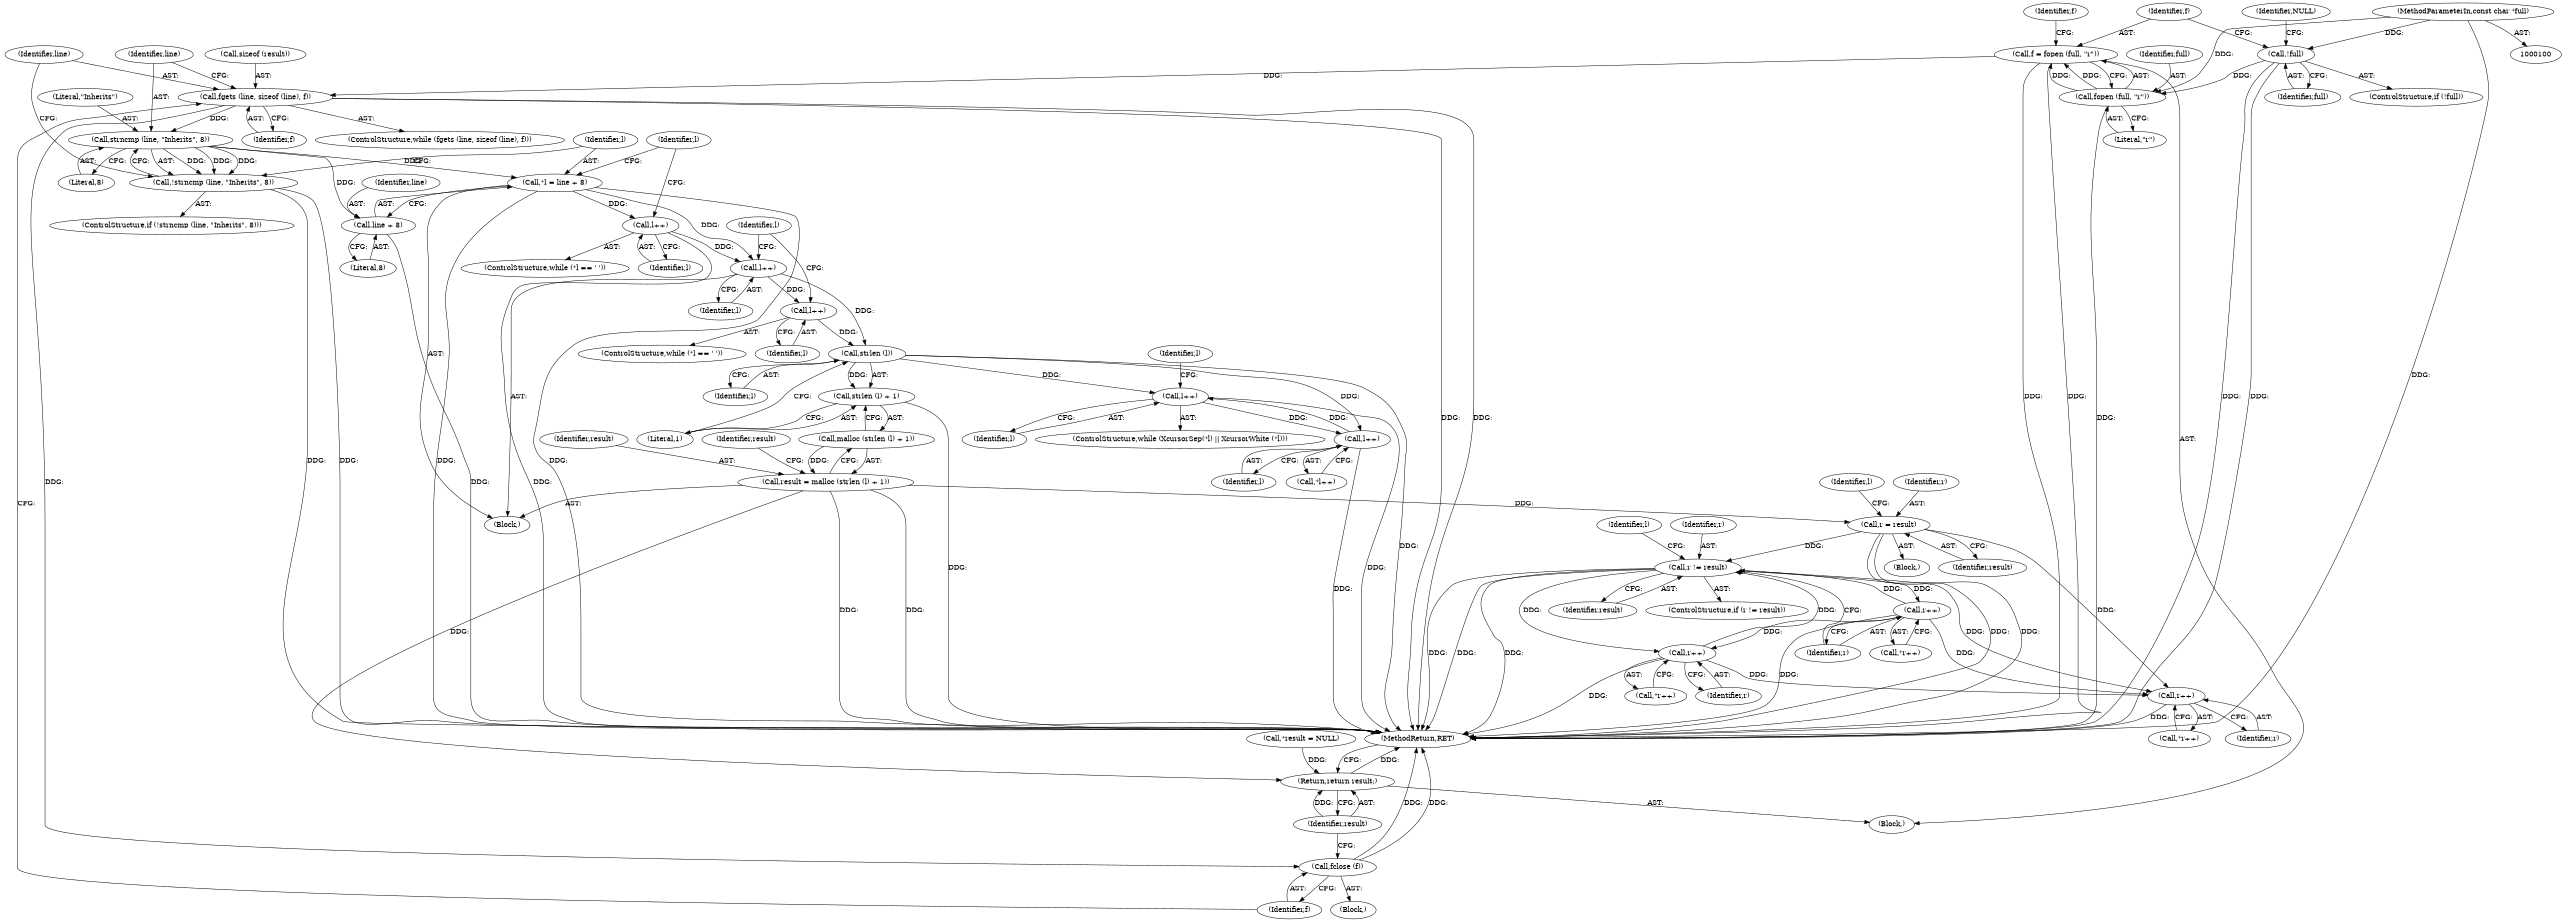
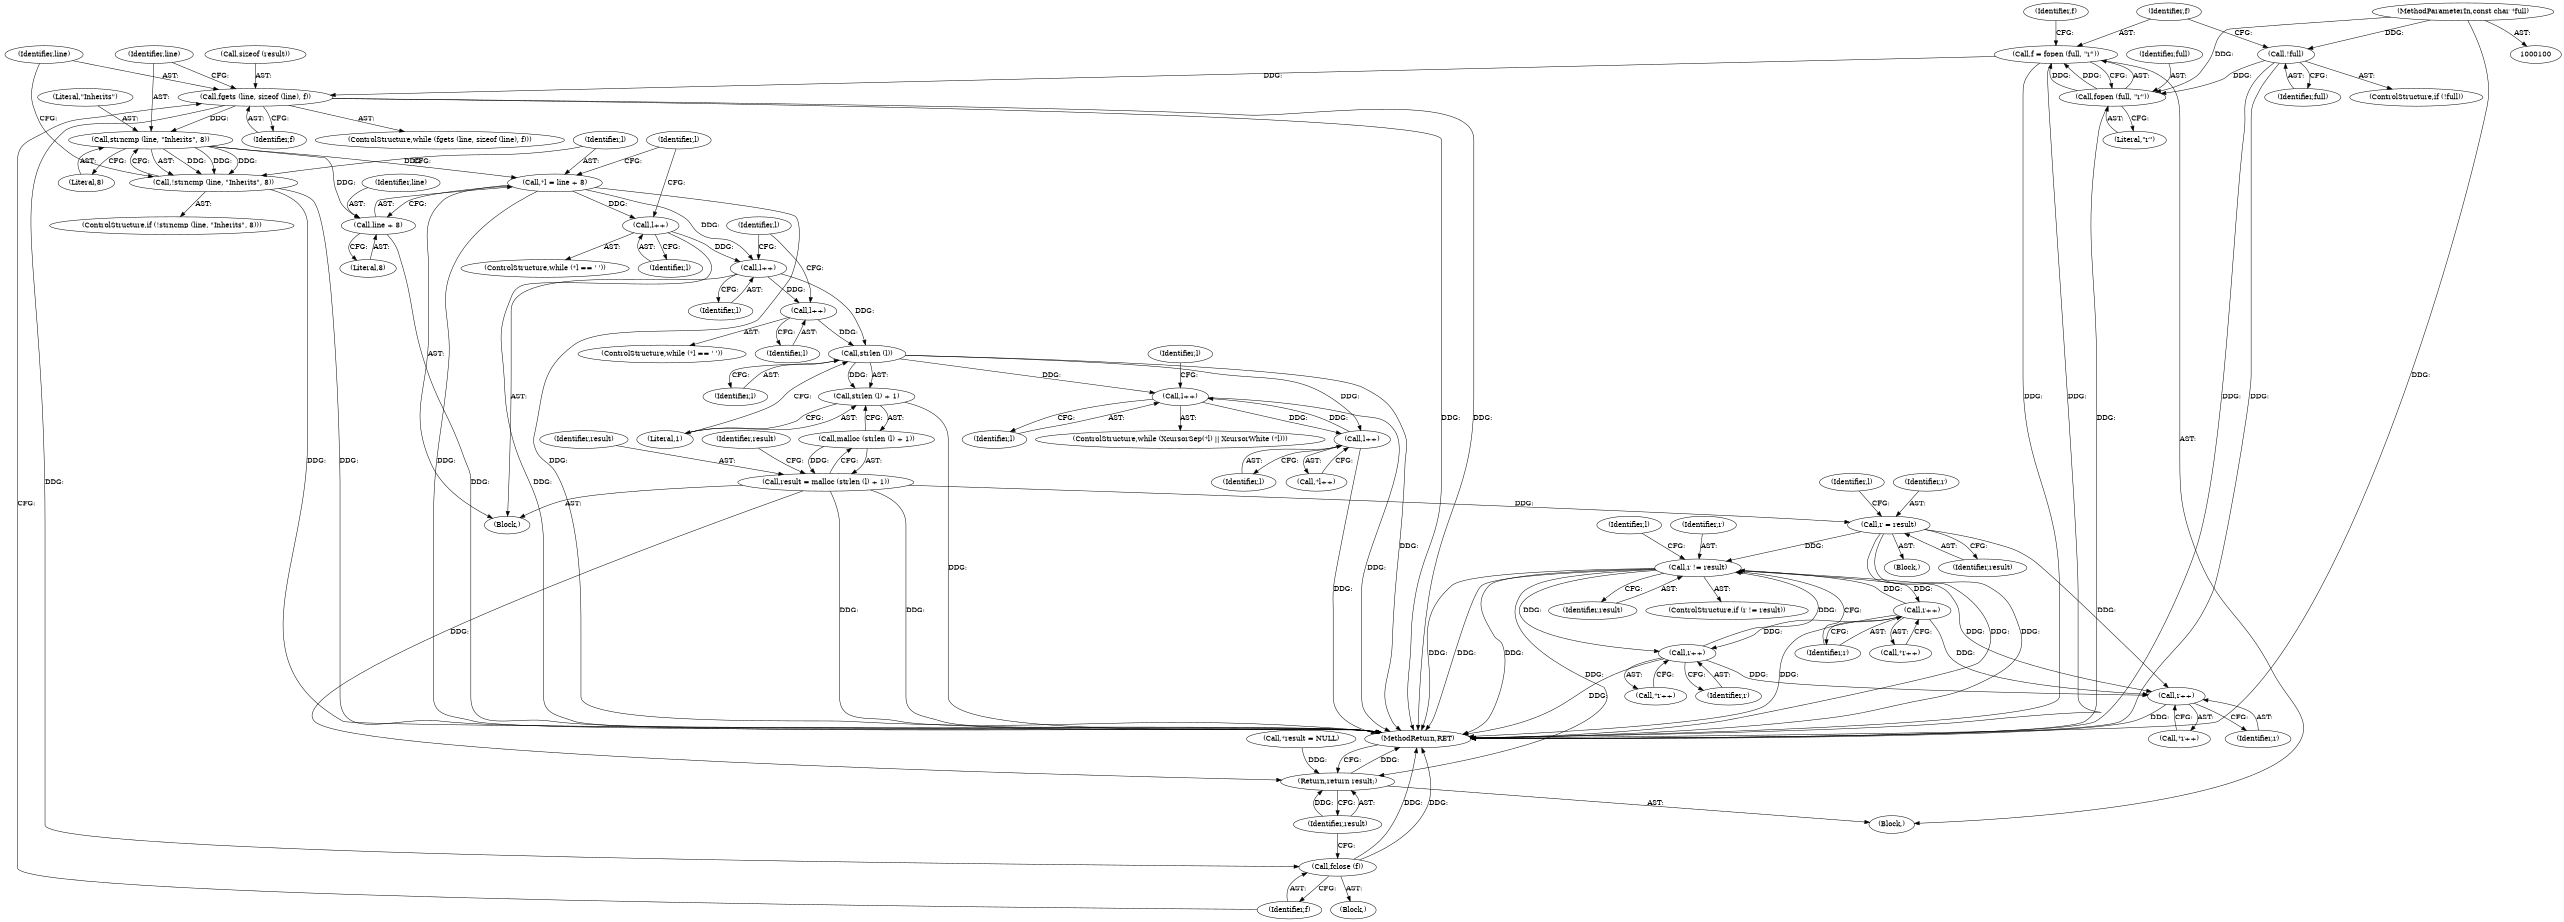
node "(Identifier,NULL)": removed
edge "(Call,r != result)" -> "(Return,return result;)": added, label "DDG:"
